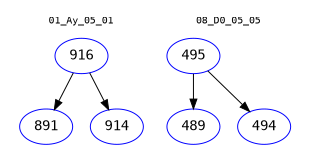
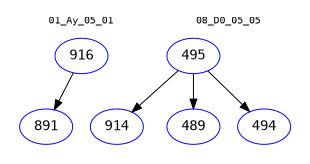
edge "916" -> "914": now "495" -> "914"
